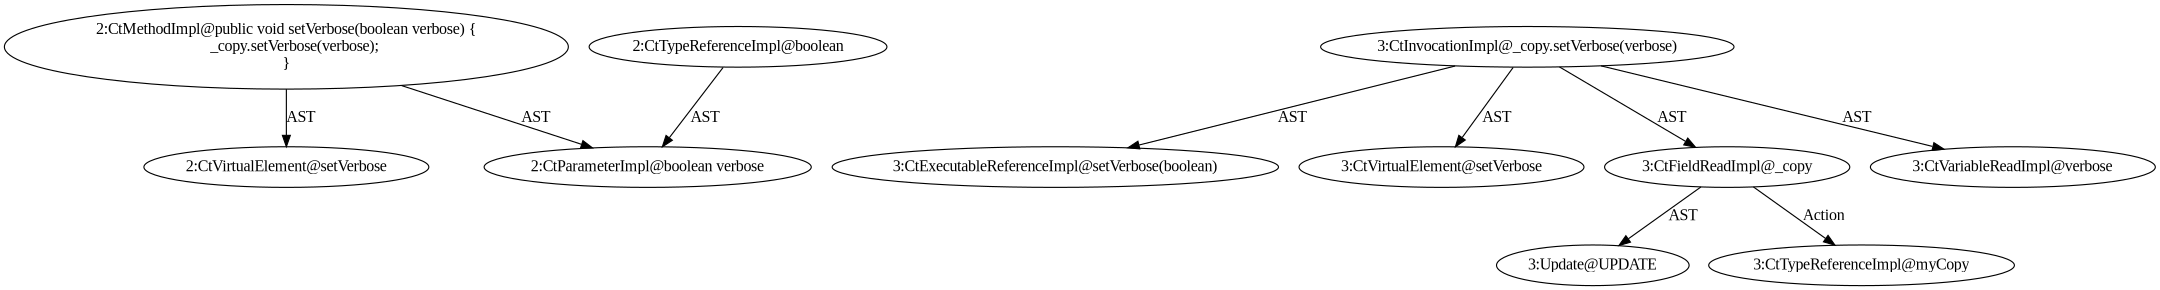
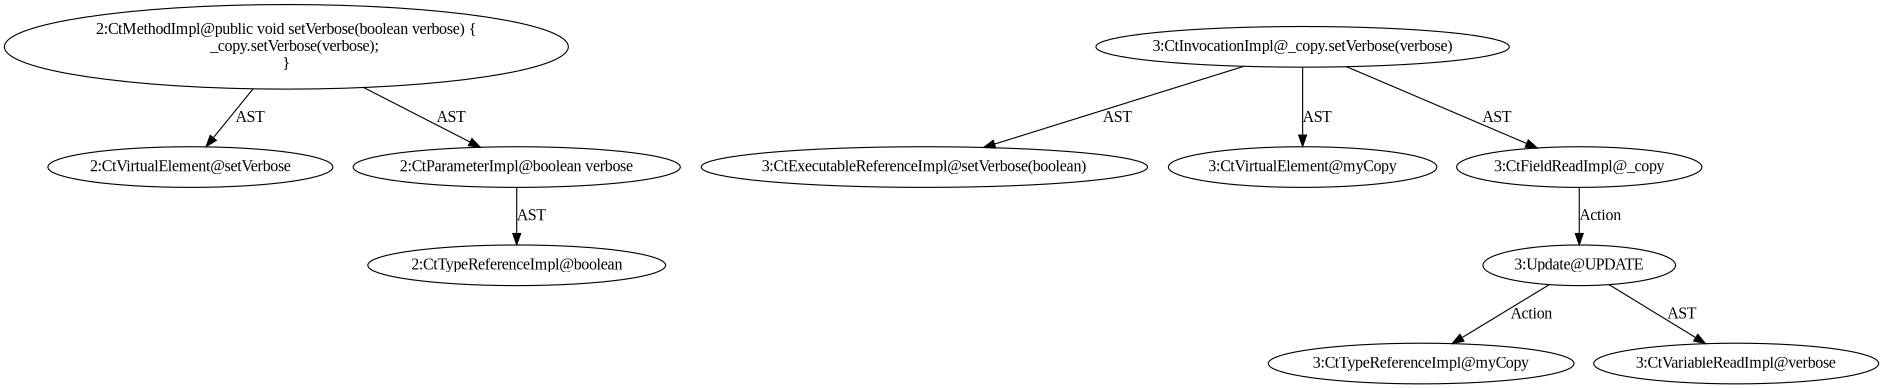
edge "2:CtTypeReferenceImpl@boolean" -> "2:CtParameterImpl@boolean verbose": reversed
edge "3:CtInvocationImpl@_copy.setVerbose(verbose)" -> "3:CtVariableReadImpl@verbose": now "3:Update@UPDATE" -> "3:CtVariableReadImpl@verbose"
node "3:CtVirtualElement@setVerbose": label "3:CtVirtualElement@setVerbose" -> "3:CtVirtualElement@myCopy"
edge "3:CtFieldReadImpl@_copy" -> "3:CtTypeReferenceImpl@myCopy": now "3:Update@UPDATE" -> "3:CtTypeReferenceImpl@myCopy"
edge "3:CtFieldReadImpl@_copy" -> "3:Update@UPDATE": label "AST" -> "Action"
